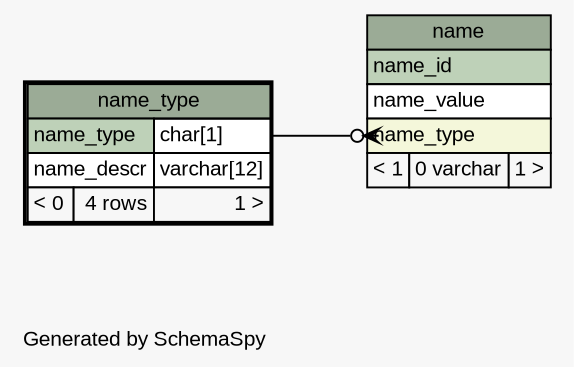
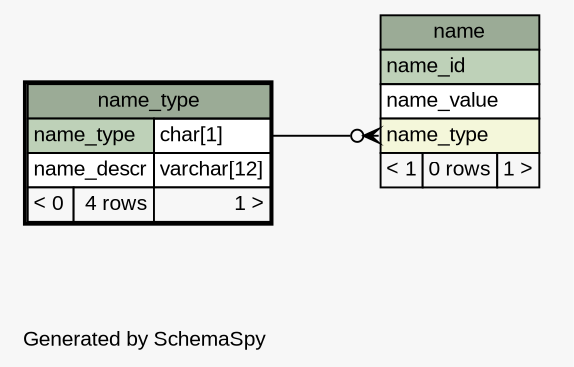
node "name": text "0 varchar" -> "0 rows"
